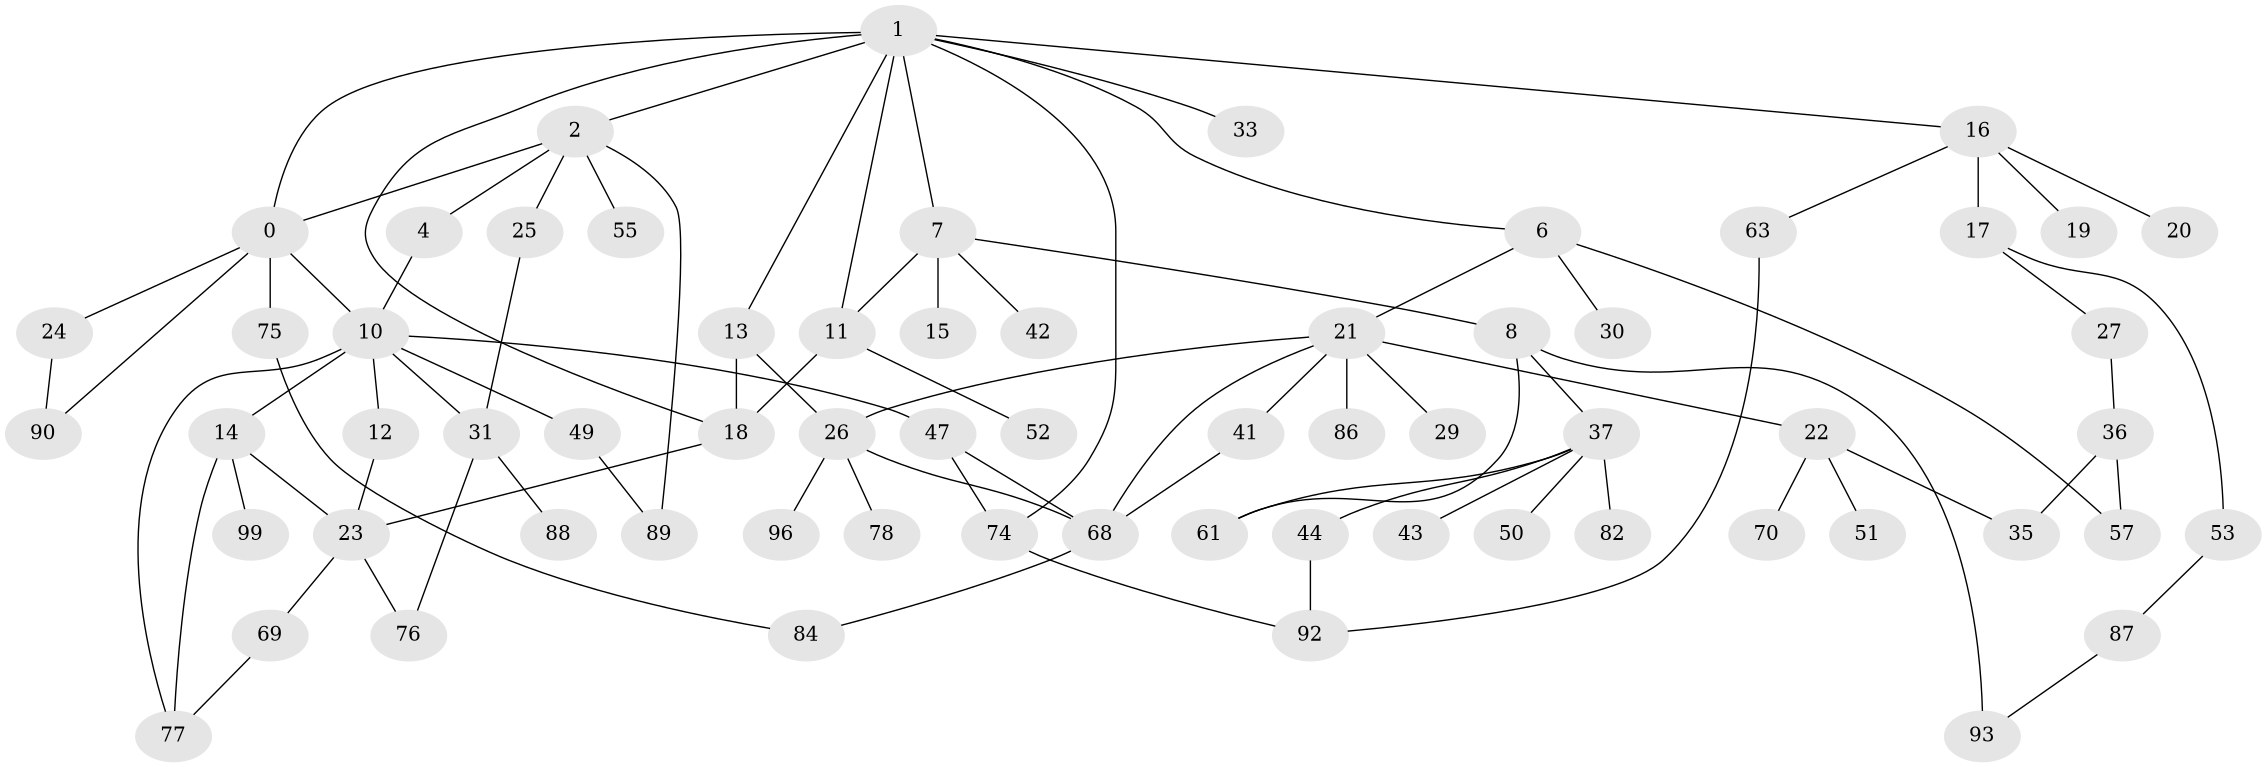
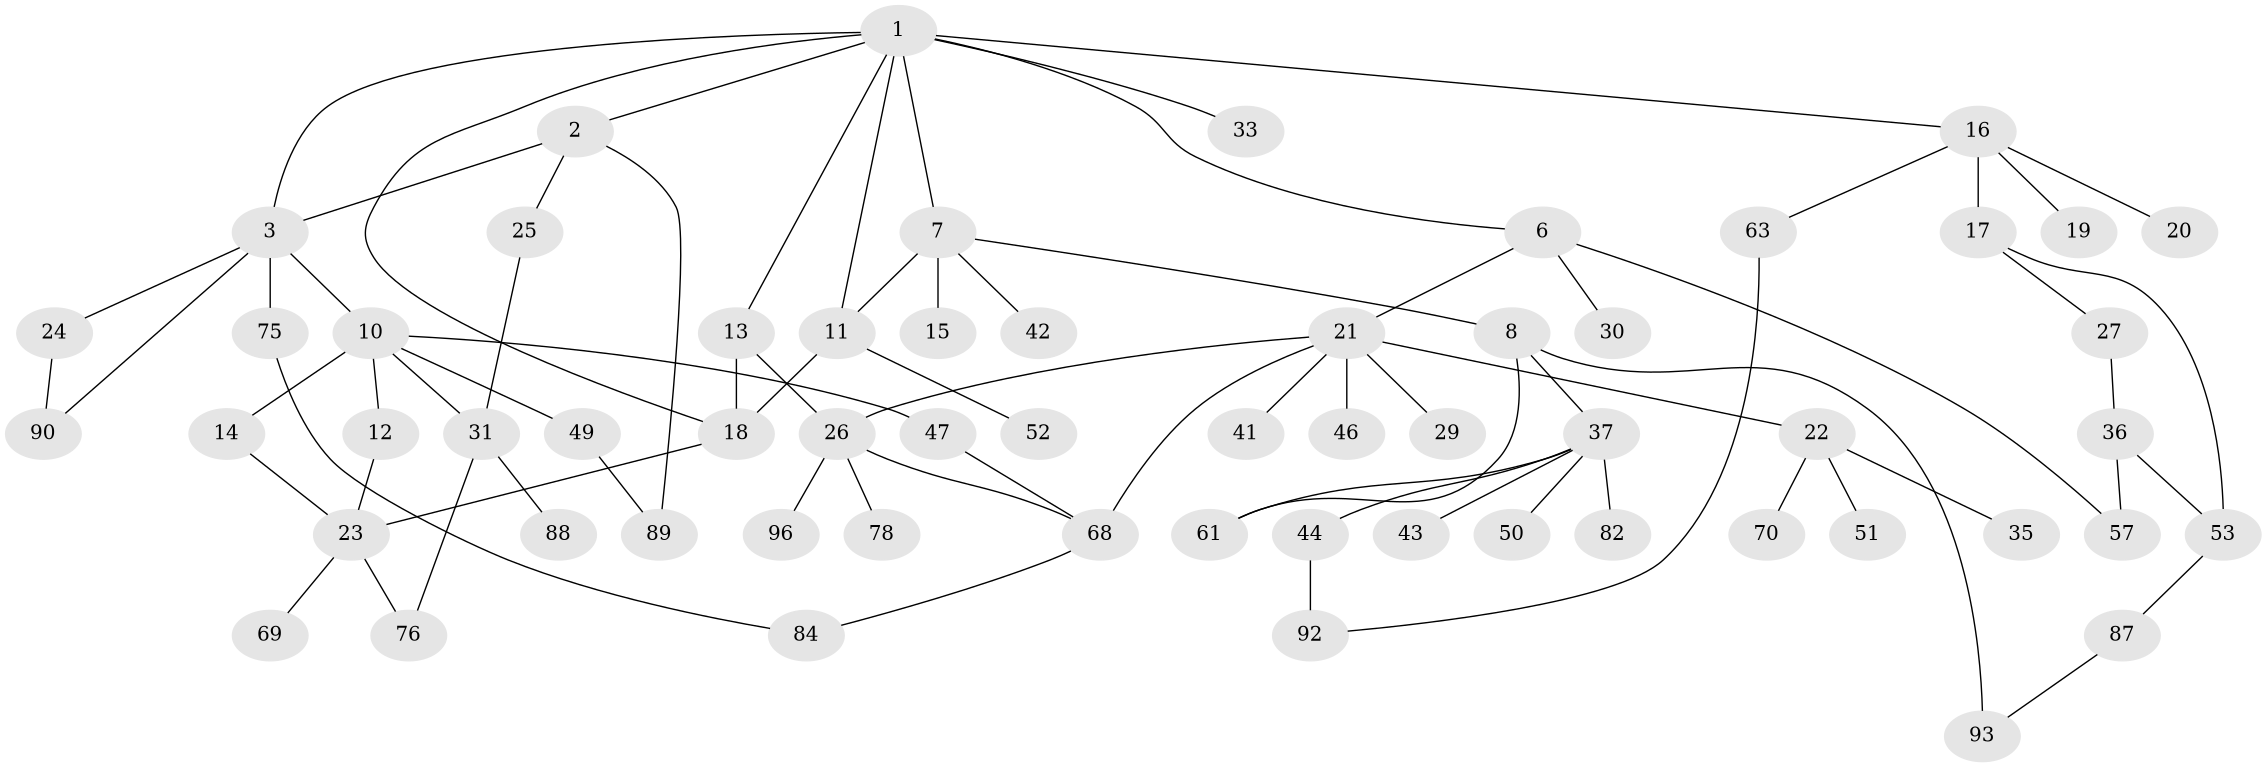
node "0": label "0" -> "3"
node "4": removed
node "55": removed
node "86": label "86" -> "46"
edge "36" -- "35": now "36" -- "53"
edge "41" -- "68": removed
node "99": removed
node "74": removed
node "77": removed
